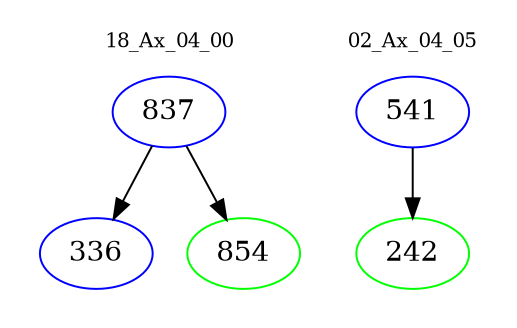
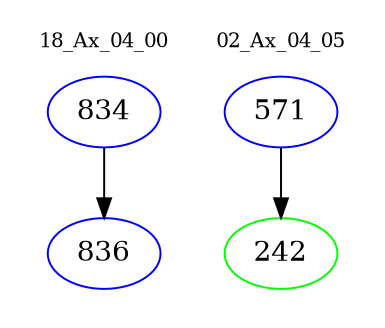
node "837": label "837" -> "834"
node "541": label "541" -> "571"
node "336": label "336" -> "836"
node "854": removed
